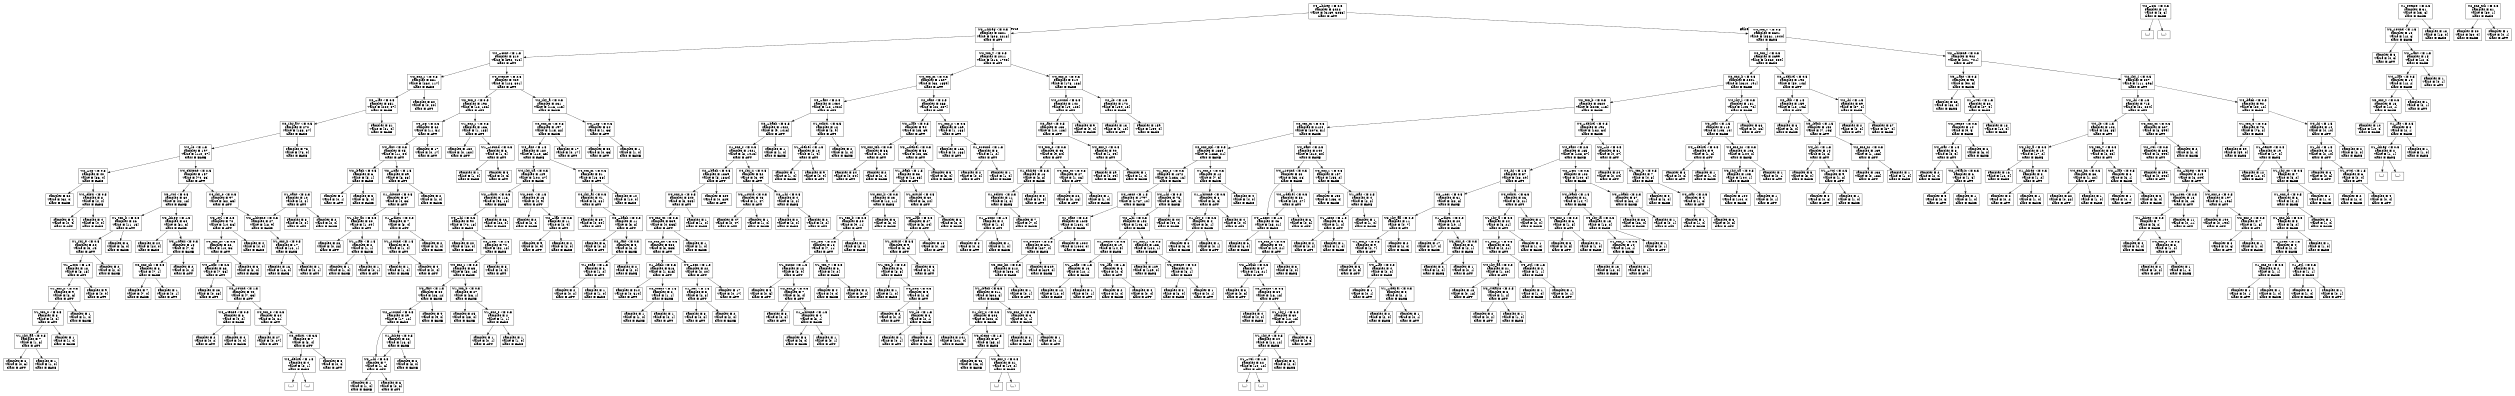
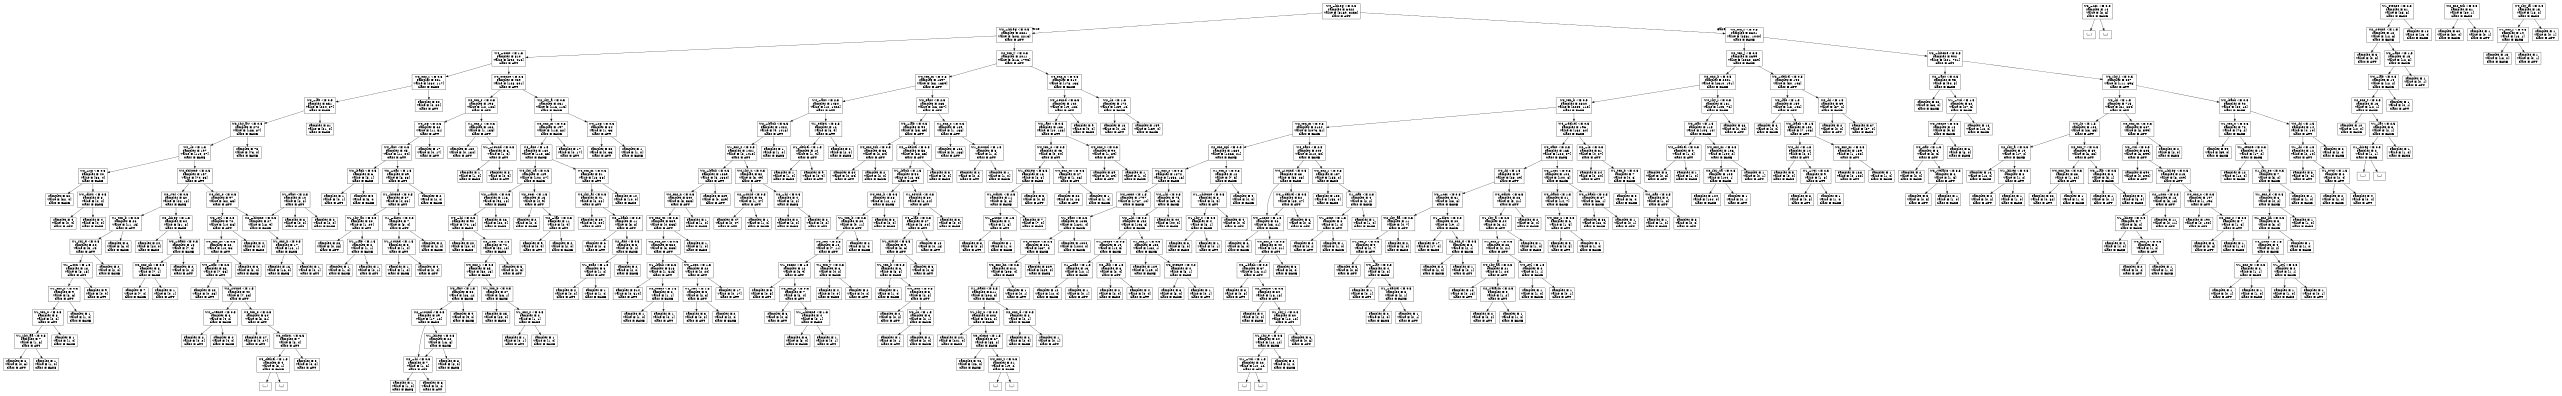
node "samples = 89 value = [0, 89] class = FAKE": label "samples = 89 value = [0, 89] class = FAKE" -> "samples = 89 value = [0, 89] class = ATT"
edge "w4_-back <= 1.5 samples = 21 value = [14, 7] class = FAKE" -> "w4_rhy_ia <= 0.5 samples = 15 value = [13, 2] class = FAKE": removed
